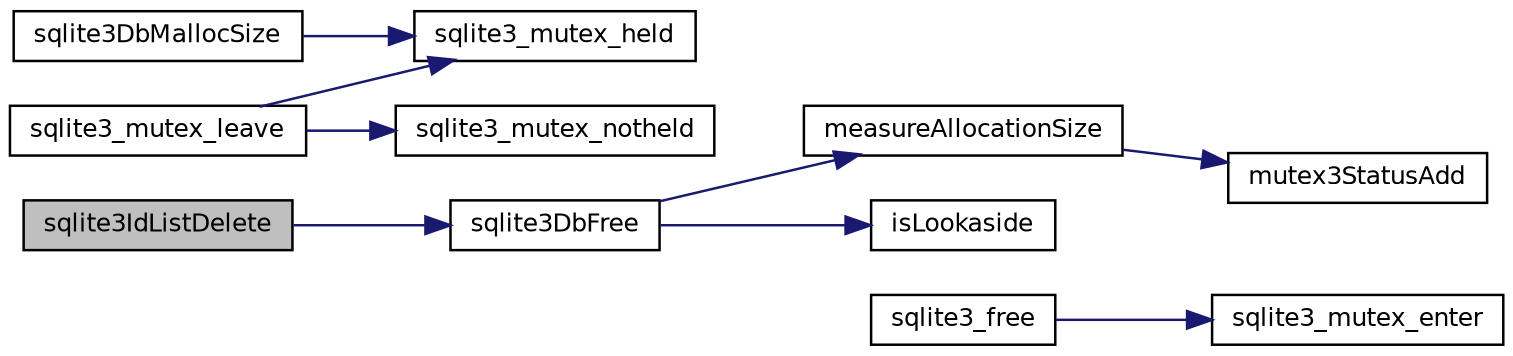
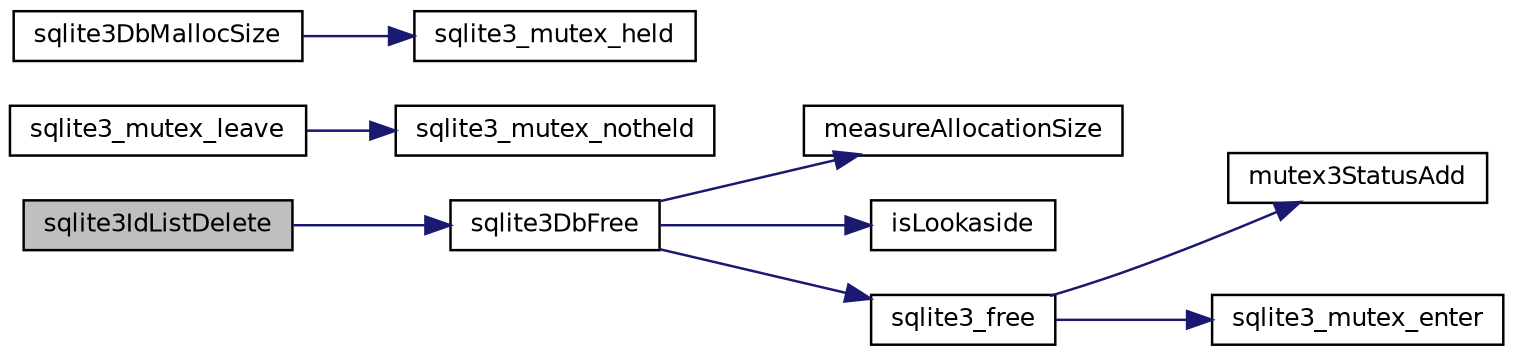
edge "sqlite3_mutex_leave" -> "sqlite3_mutex_held": removed
edge "measureAllocationSize" -> "mutex3StatusAdd": now "sqlite3_free" -> "mutex3StatusAdd"
edge "sqlite3DbFree" -> "sqlite3_free": added
